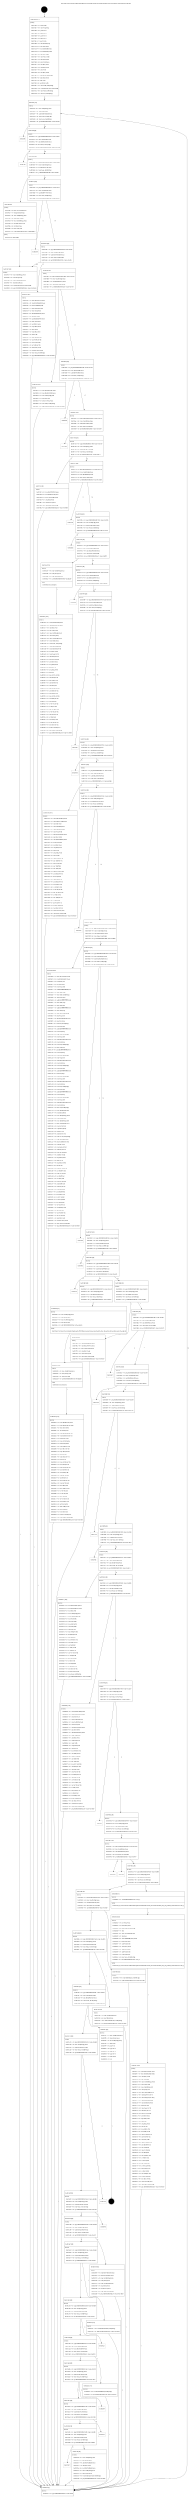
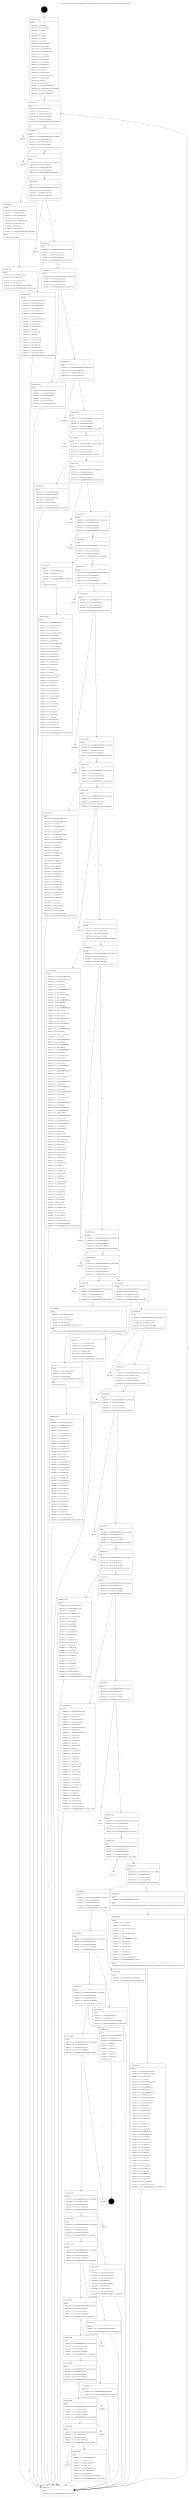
edge "0x401693 [28]" -> "0x401fe7 [32]": now "0x401693 [28]" -> "0x4016af [28]"
node "0x401d41": removed
